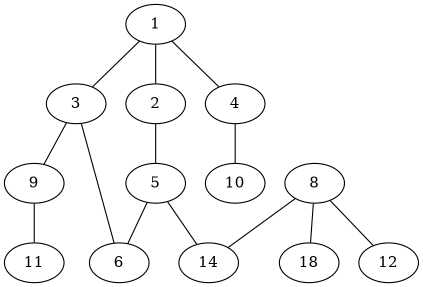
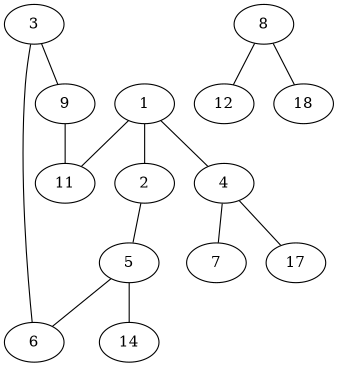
edge "1" -- "3": now "1" -- "11"
node "10": label "10" -> "17"
edge "8" -- "14": removed
node "7": added
